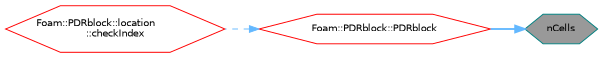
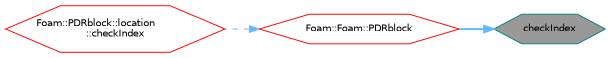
node "Foam::PDRblock::PDRblock": label "Foam::PDRblock::PDRblock" -> "Foam::Foam::PDRblock"
node "nCells": label "nCells" -> "checkIndex"
